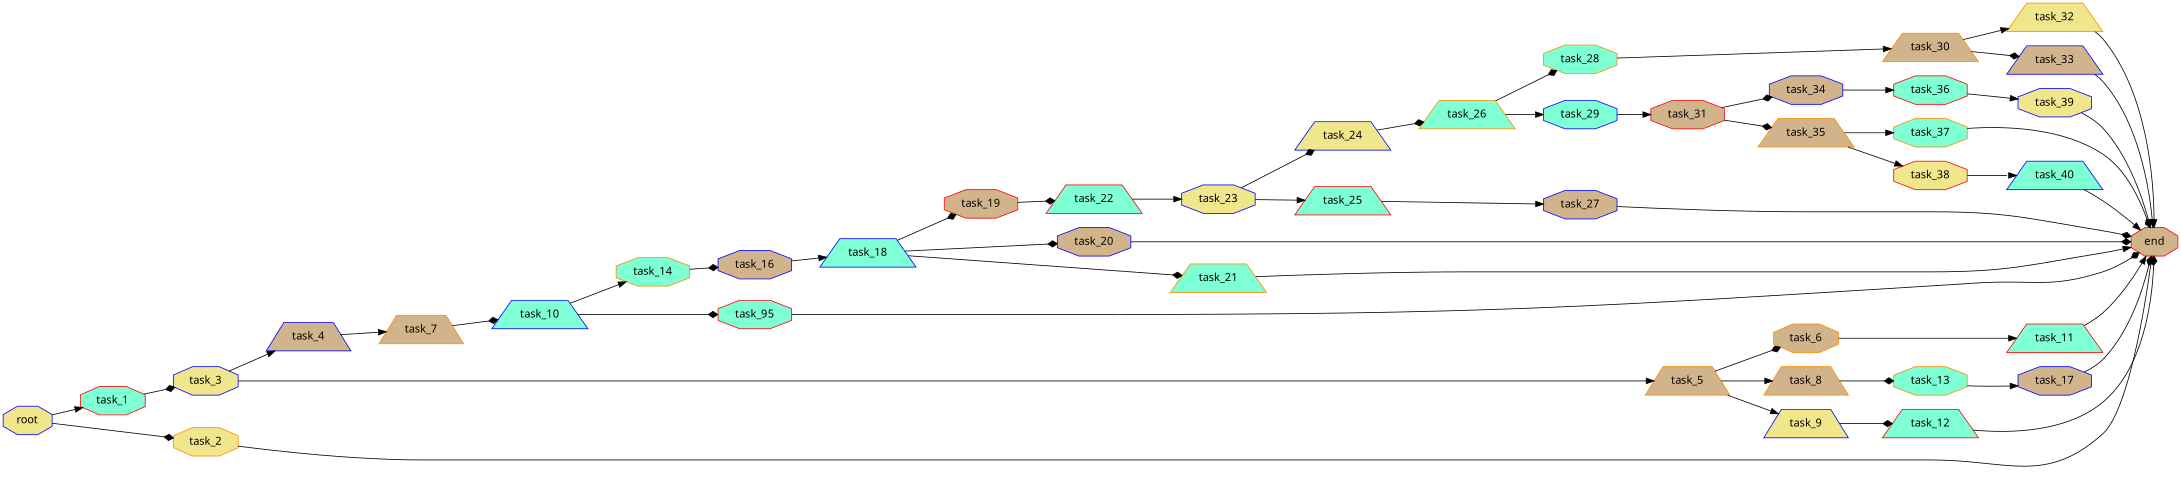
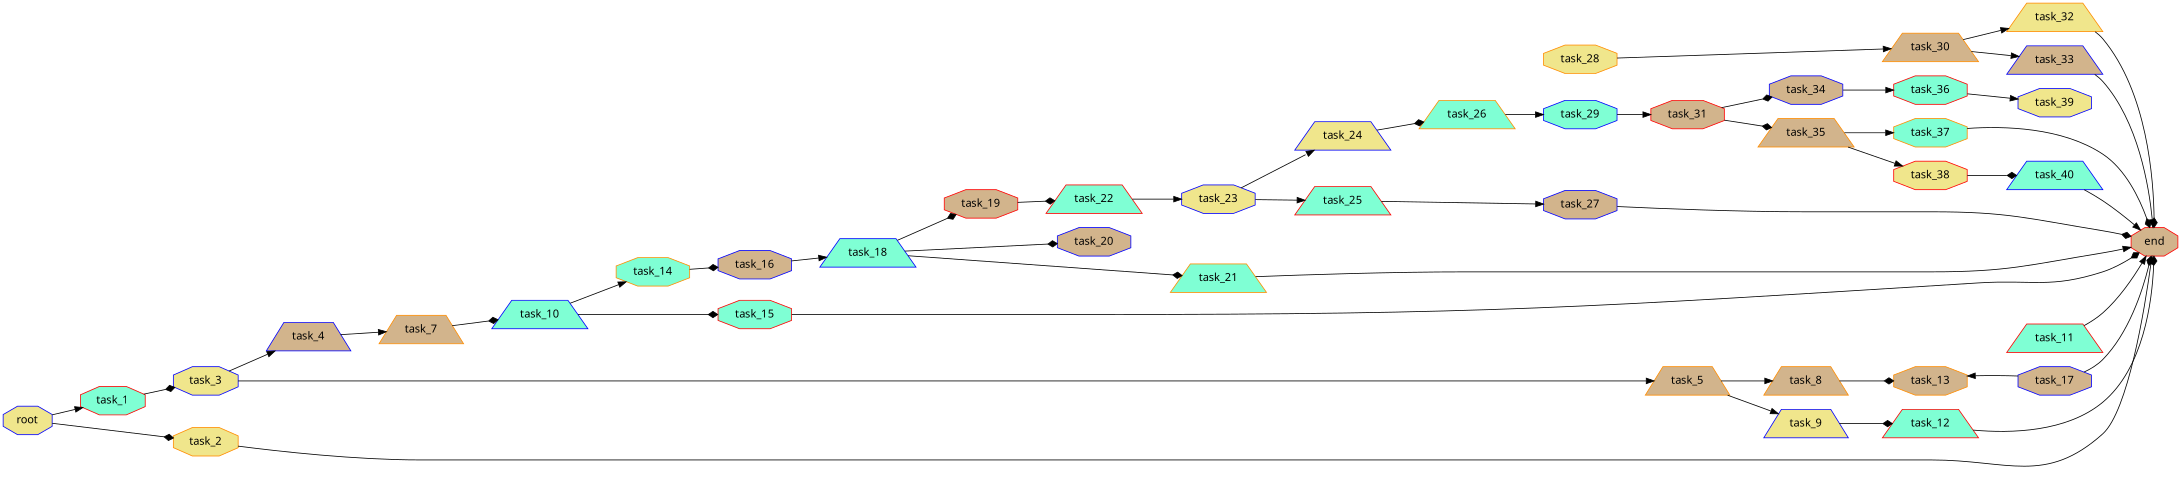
edge "task_30" -> "task_33": arrowhead diamond -> normal
node "task_28": fillcolor aquamarine -> khaki
edge "task_26" -> "task_28": removed
edge "task_32" -> "end": arrowhead normal -> diamond
edge "task_39" -> "end": removed
edge "task_23" -> "task_24": arrowhead diamond -> normal
edge "task_38" -> "task_40": arrowhead normal -> diamond
edge "task_20" -> "end": removed
node "task_95": label "task_95" -> "task_15"
node "task_6": removed
node "task_13": fillcolor aquamarine -> tan
edge "task_13" -> "task_17": reversed
